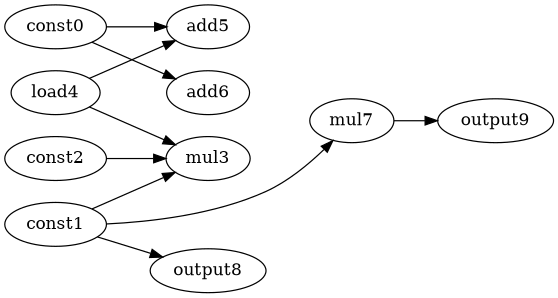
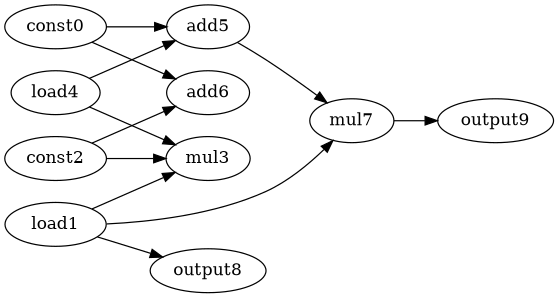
edge "add5" -> "mul7": added
edge "const2" -> "add6": added
node "const1": label "const1" -> "load1"
